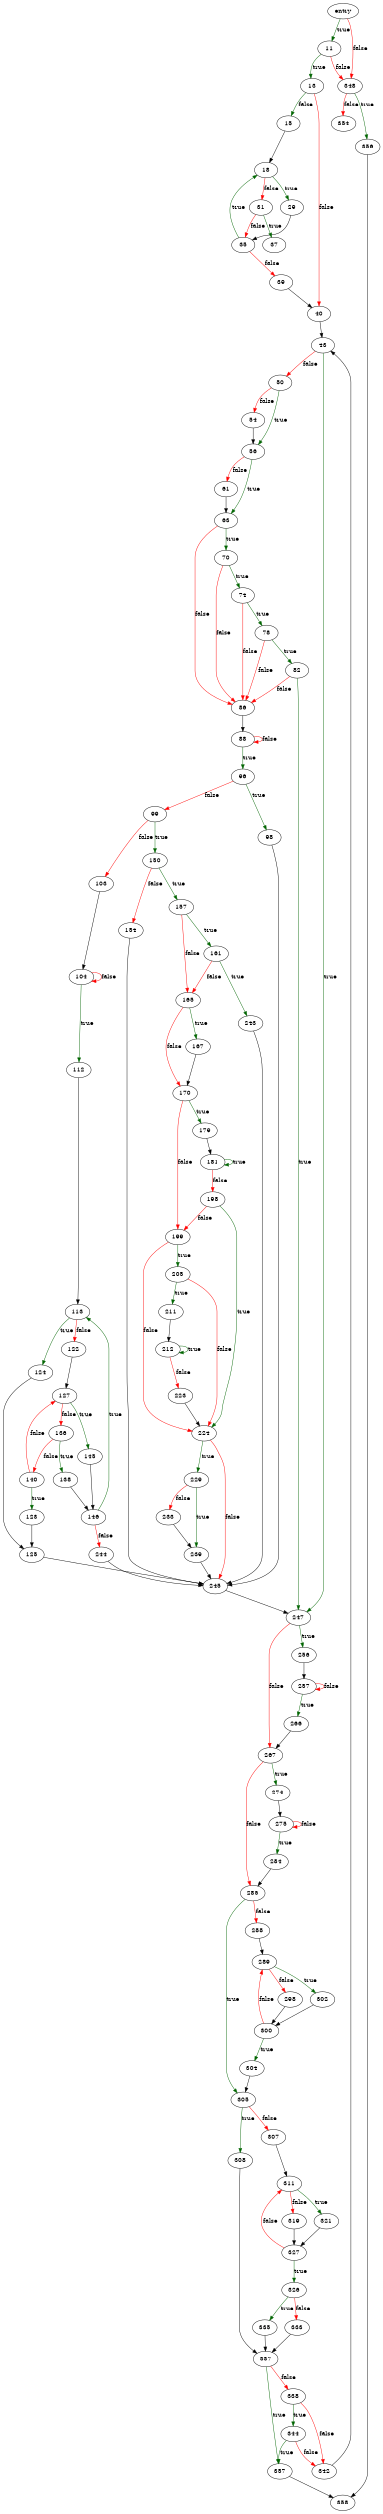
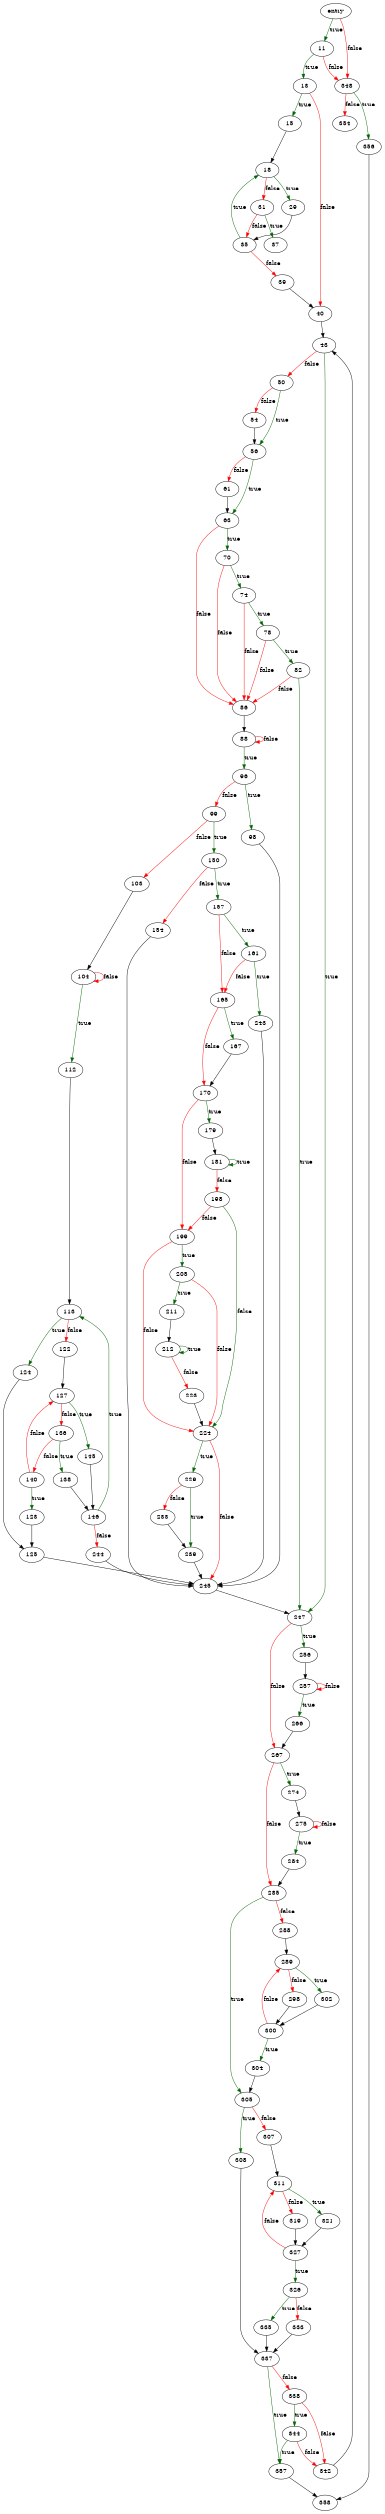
edge "13" -> "15": label "false" -> "true"
edge "198" -> "224": label "true" -> "false"
